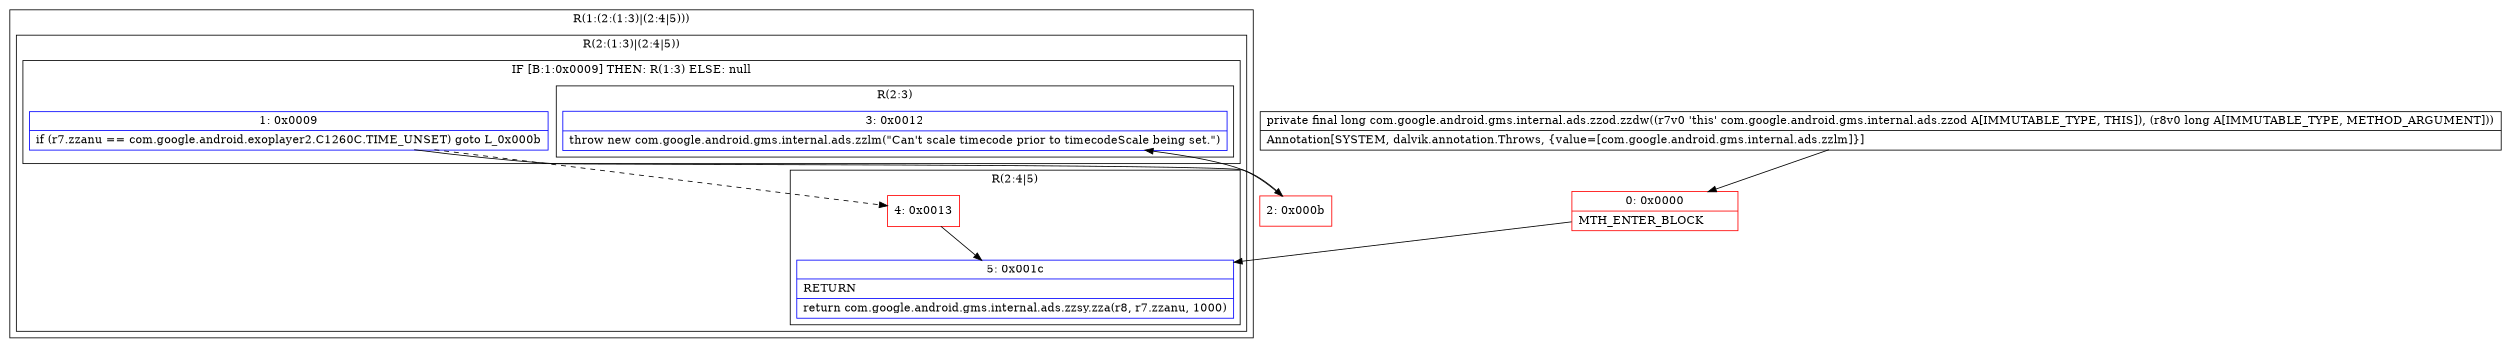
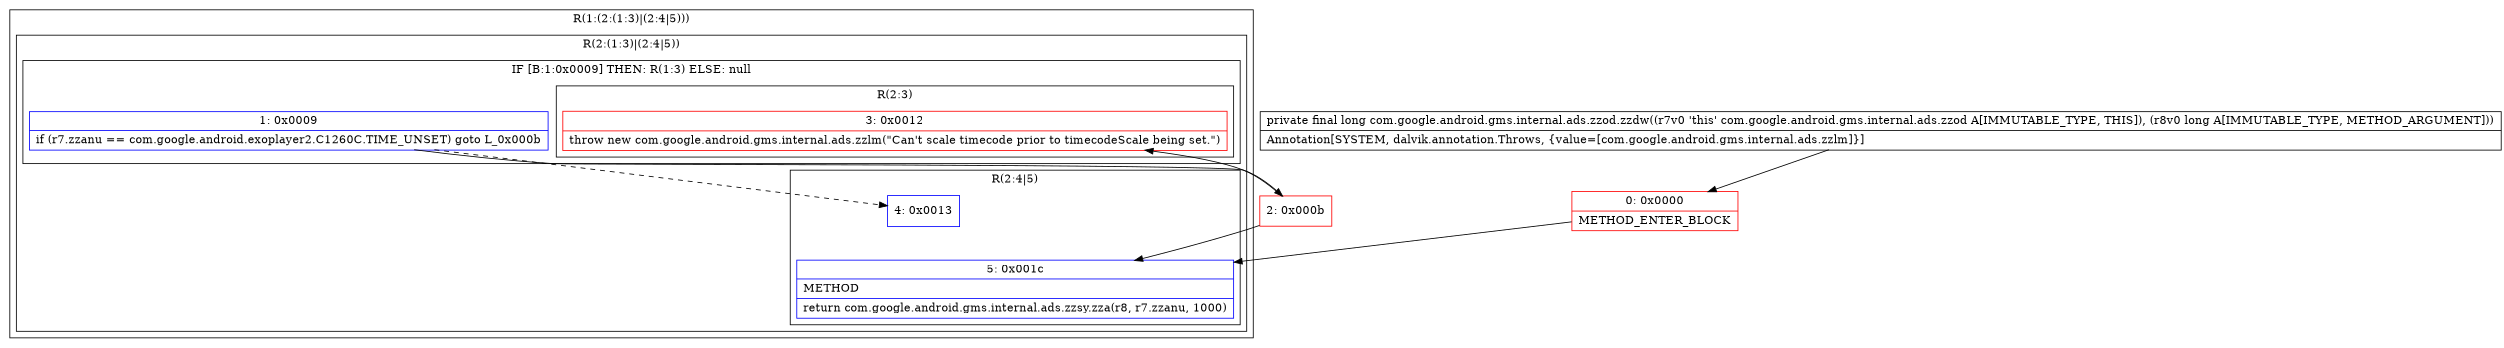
node "3: 0x0012": color blue -> red
node "4: 0x0013": color red -> blue
node "0: 0x0000": text "MTH_ENTER_BLOCK" -> "METHOD_ENTER_BLOCK"
edge "4: 0x0013" -> "5: 0x001c": now "2: 0x000b" -> "5: 0x001c"
node "5: 0x001c": text "RETURN" -> "METHOD"
